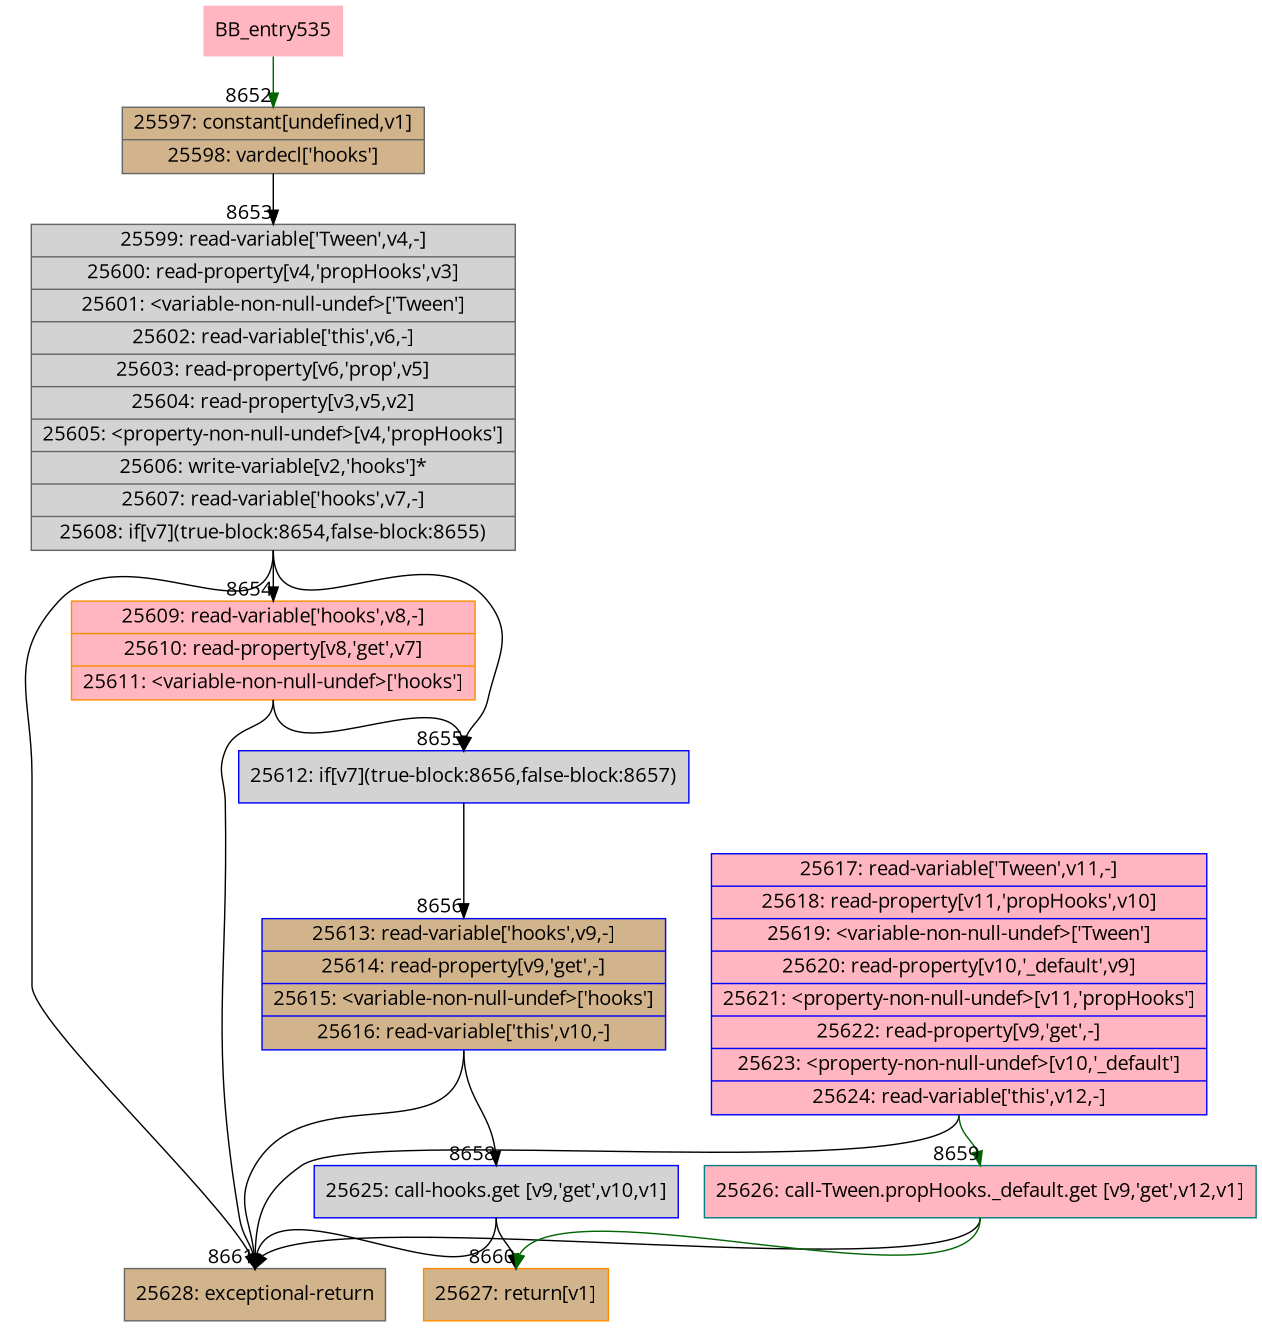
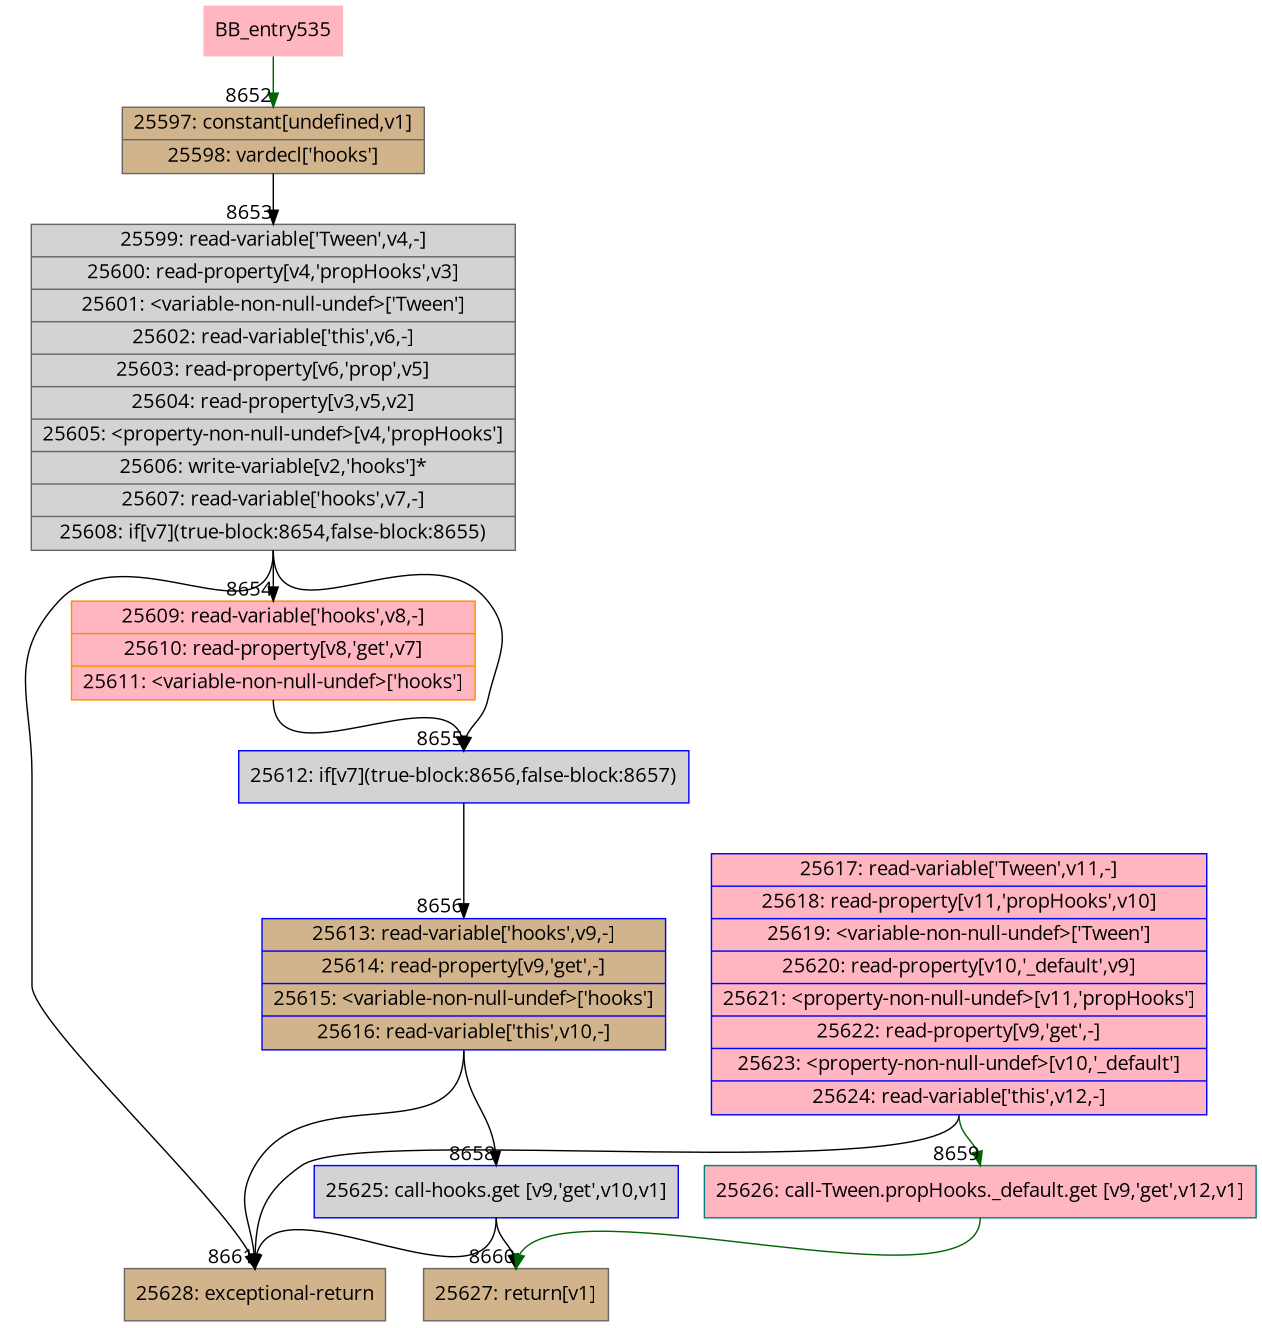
edge "25609: read-variable['hooks',v8,-]" -> "25628: exceptional-return": removed
edge "25626: call-Tween.propHooks._default.get [v9,'get',v12,v1]" -> "25628: exceptional-return": removed
node "25627: return[v1]": color darkorange -> gray40
